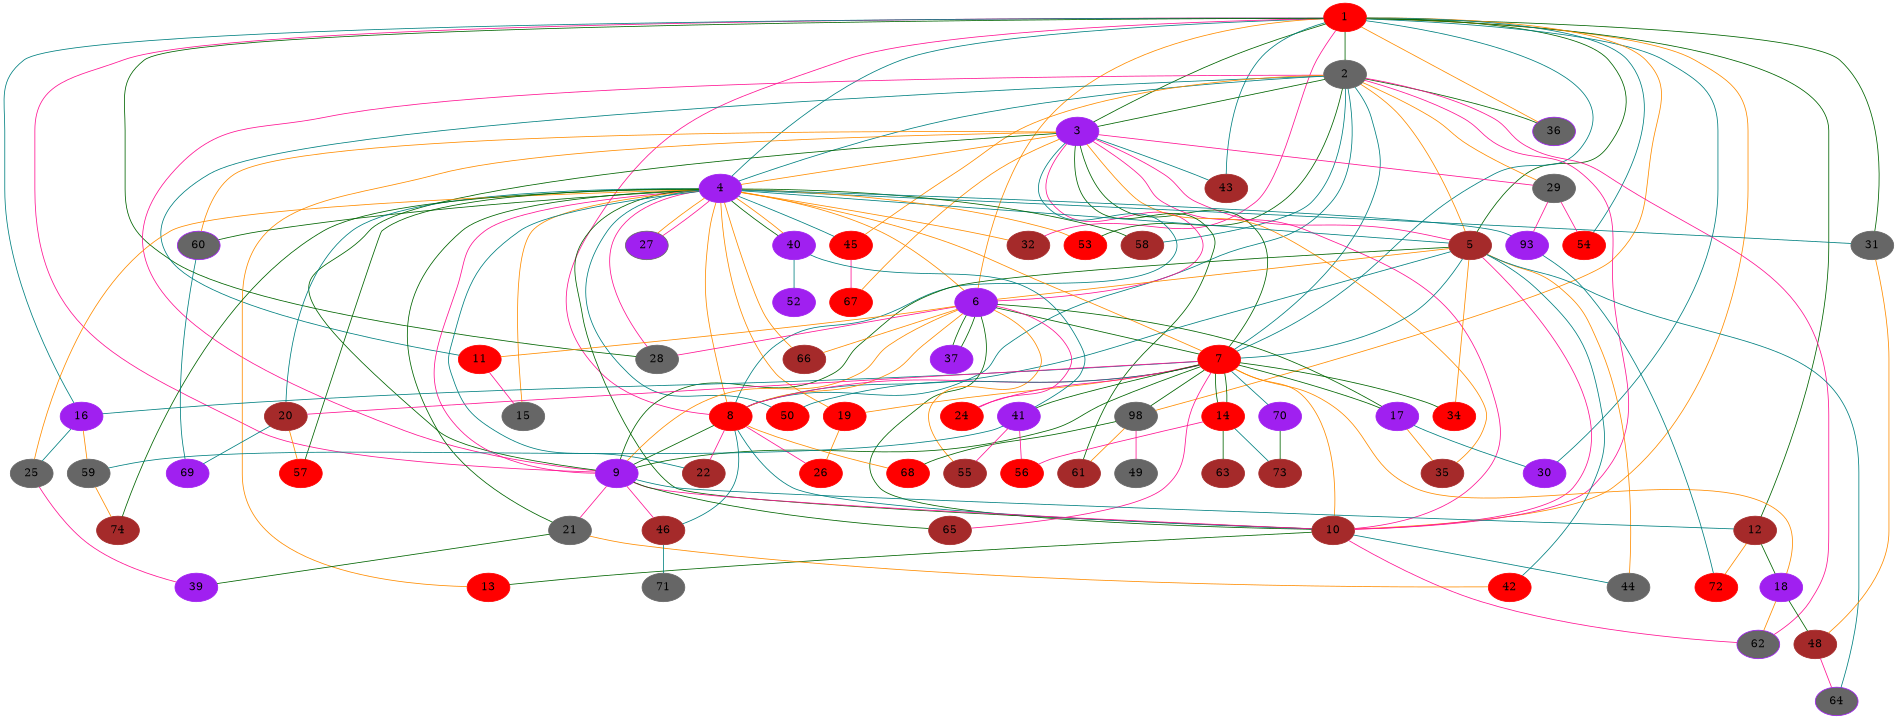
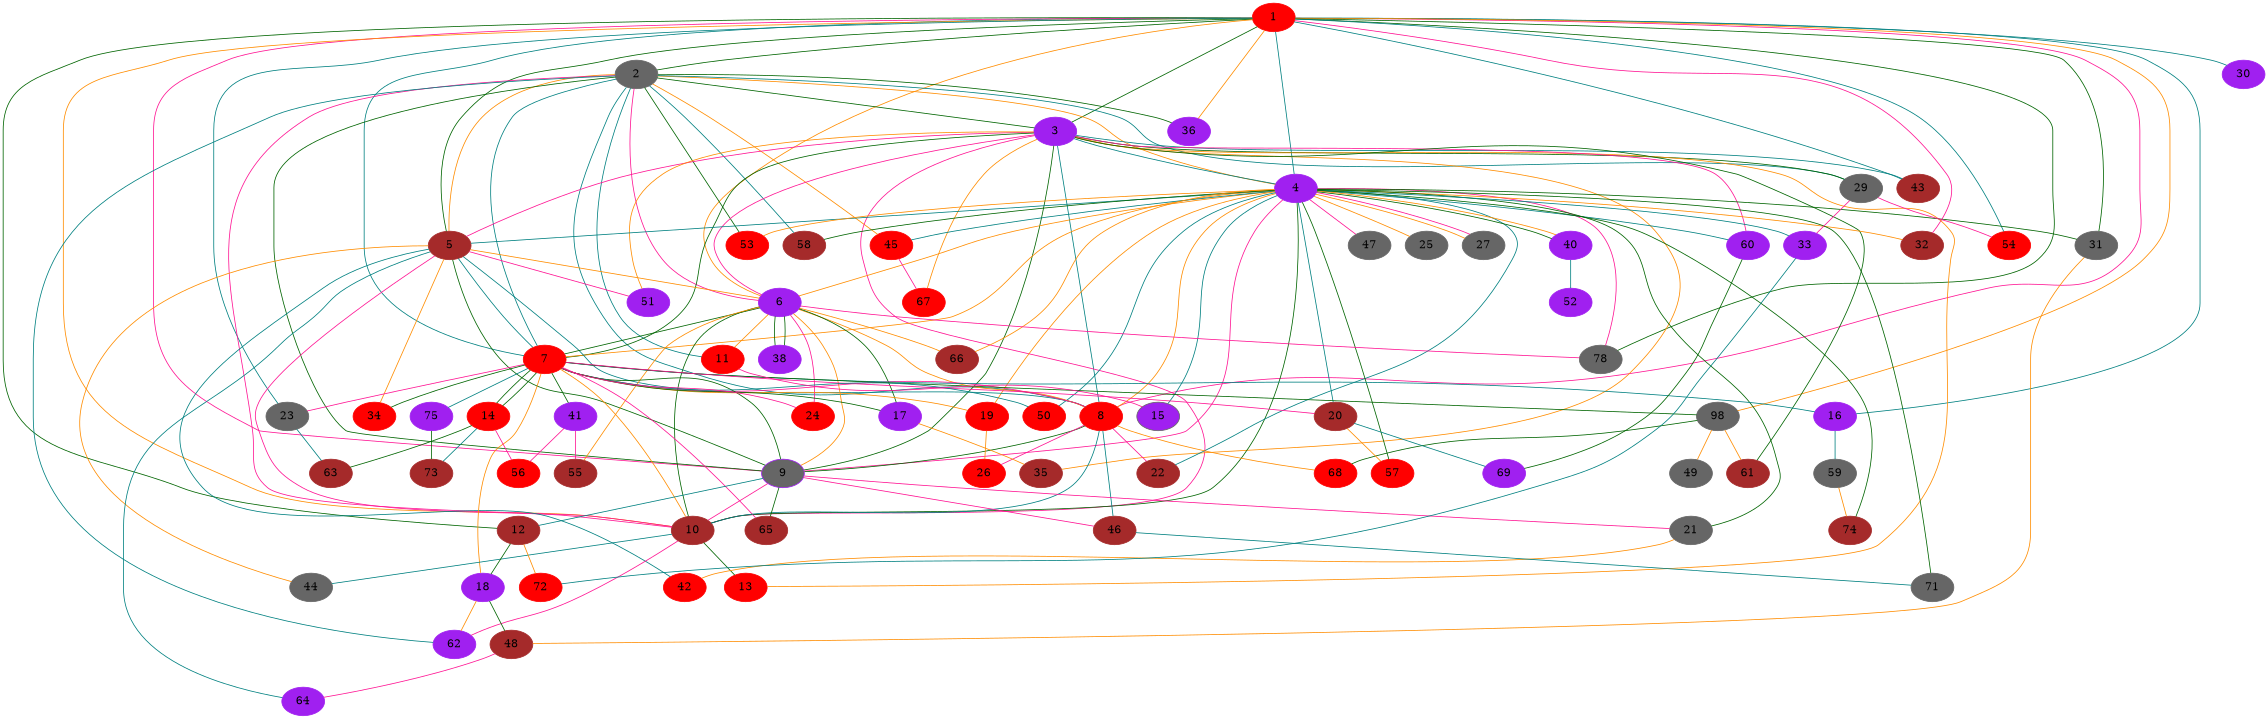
edge "2" -- "9": color deeppink -> darkgreen
edge "2" -- "4": color teal -> darkorange
edge "2" -- "29": color darkorange -> teal
node "36": fillcolor gray40 -> purple
edge "3" -- "60": color darkorange -> deeppink
edge "3" -- "29": color deeppink -> darkgreen
edge "3" -- "4": color darkorange -> teal
edge "4" -- "60": color darkgreen -> teal
edge "4" -- "71": added
edge "2" -- "6": added
edge "4" -- "31": color teal -> darkgreen
edge "4" -- "15": color darkorange -> teal
node "60": fillcolor gray40 -> purple
node "27": fillcolor purple -> gray40
node "47": added
node "93": label "93" -> "33"
edge "2" -- "62": color deeppink -> teal
edge "40" -- "41": removed
node "51": added
edge "60" -- "69": color teal -> darkgreen
node "28": label "28" -> "78"
node "37": label "37" -> "38"
node "23": added
node "15": fillcolor gray40 -> purple
node "70": label "70" -> "75"
edge "16" -- "25": removed
edge "16" -- "59": color darkorange -> teal
edge "98" -- "49": color deeppink -> darkorange
edge "17" -- "30": removed
edge "41" -- "59": removed
node "9": fillcolor purple -> gray40
node "39": removed
node "62": fillcolor gray40 -> purple
node "64": fillcolor gray40 -> purple
